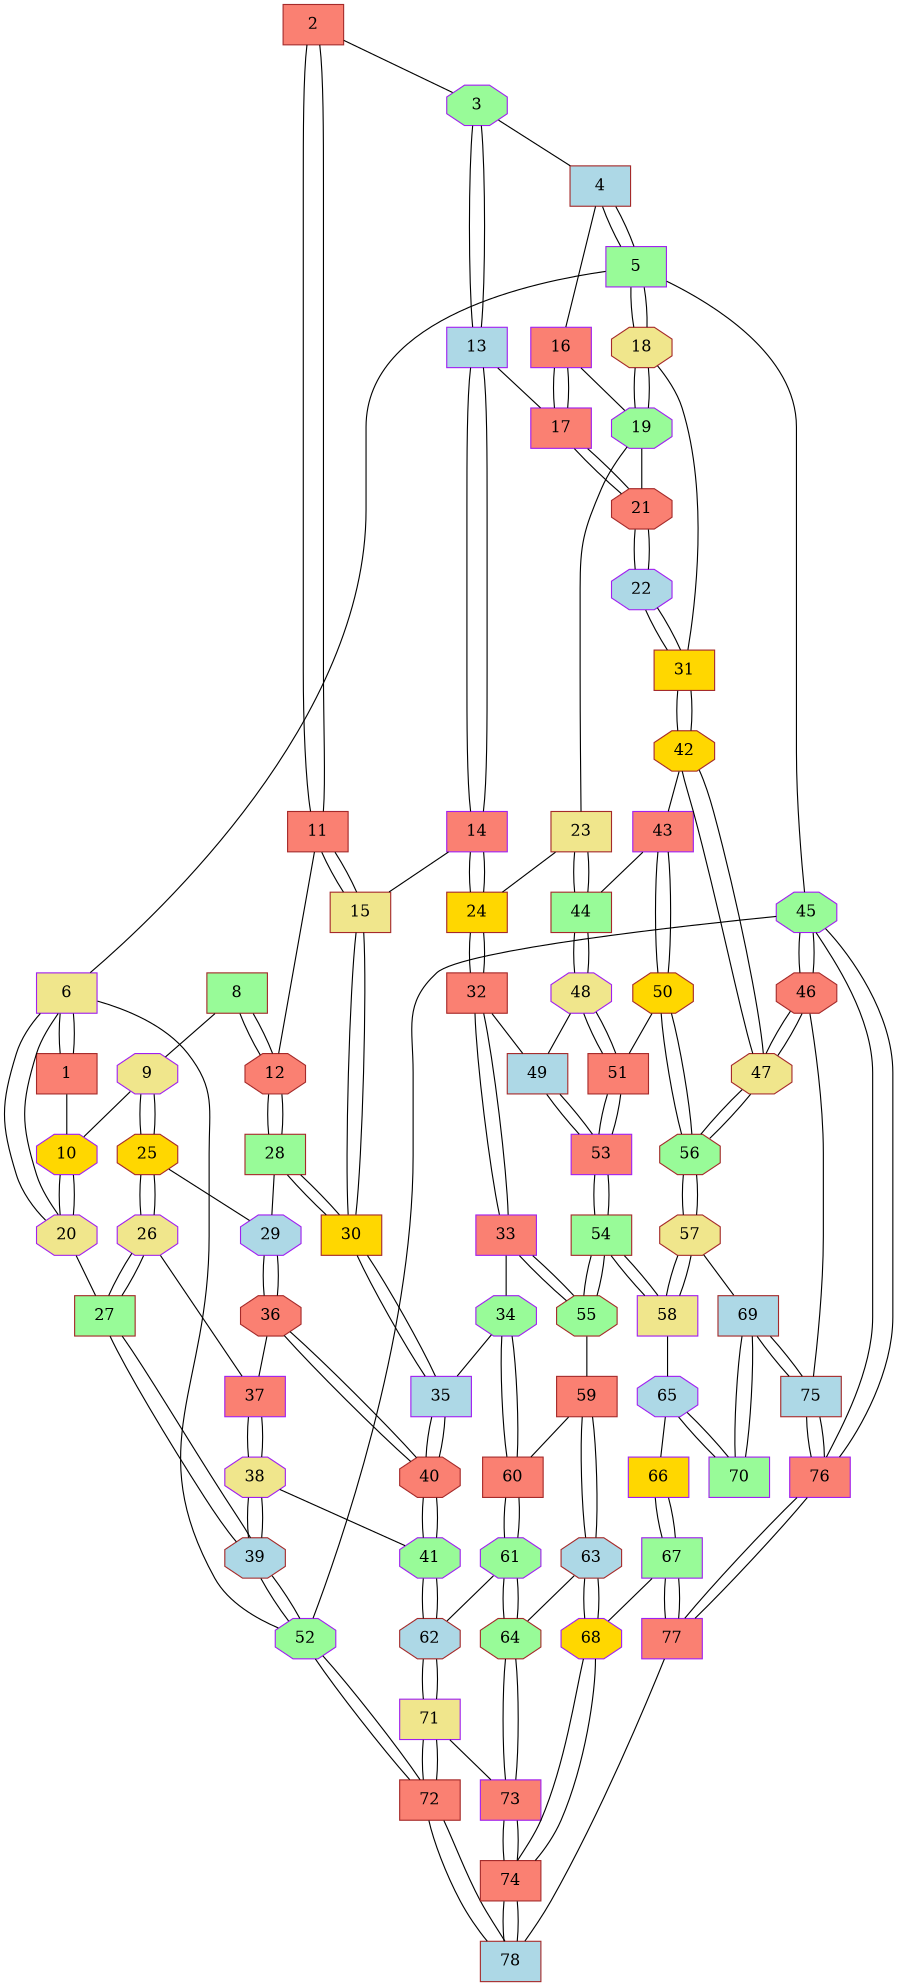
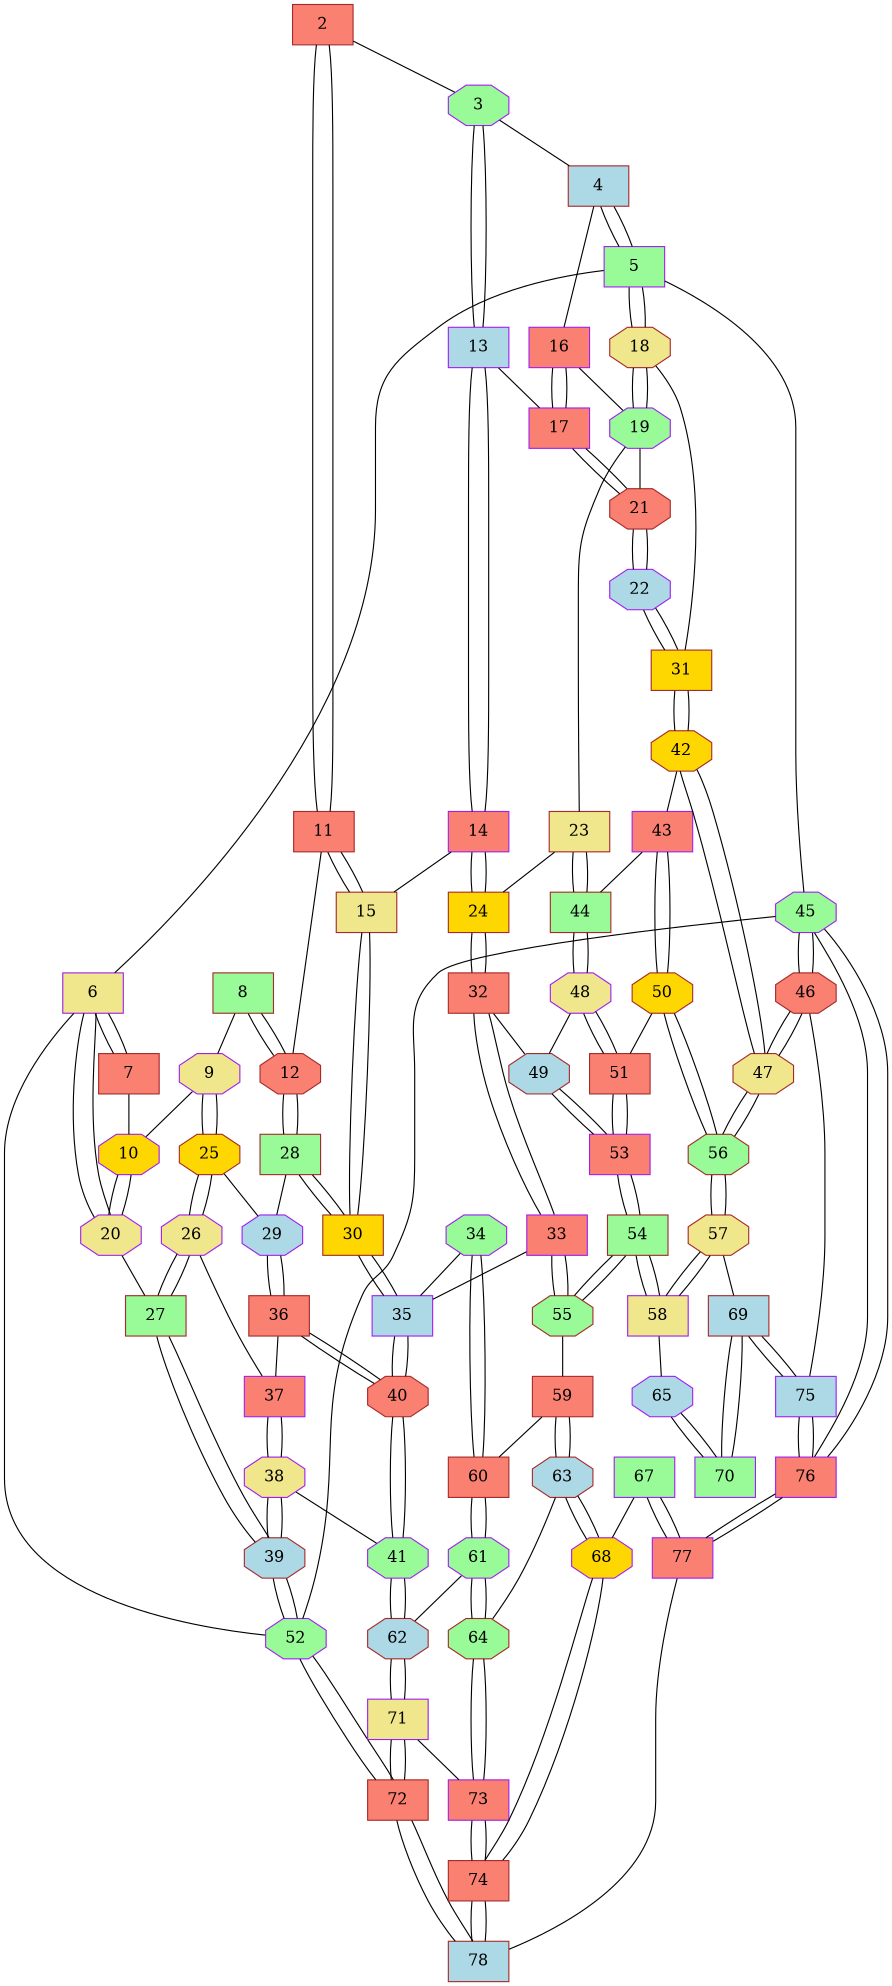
node "1": label "1" -> "7"
node "49": shape box -> octagon
edge "33" -- "34": now "33" -- "35"
node "36": shape octagon -> box
node "75": color brown -> purple
node "66": removed
